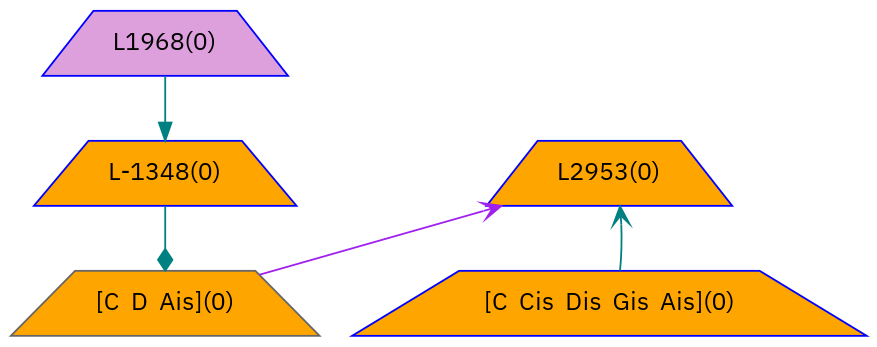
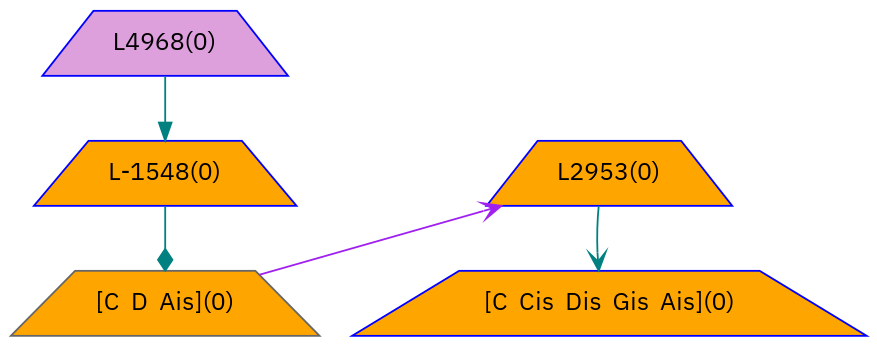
node "L1968(0)": label "L1968(0)" -> "L4968(0)"
node "L-1348(0)": label "L-1348(0)" -> "L-1548(0)"
edge "[C  Cis  Dis  Gis  Ais](0)" -> "L2953(0)": reversed
